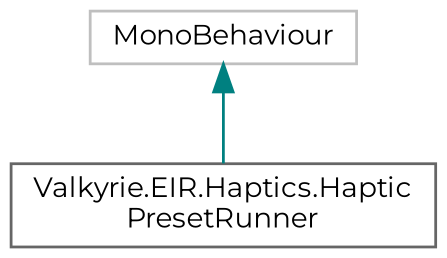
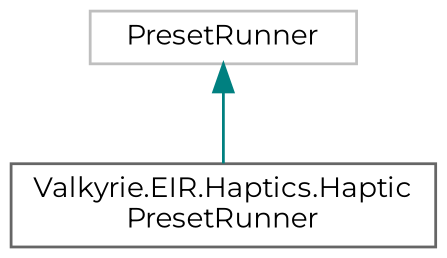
node "MonoBehaviour": label "MonoBehaviour" -> "PresetRunner"
